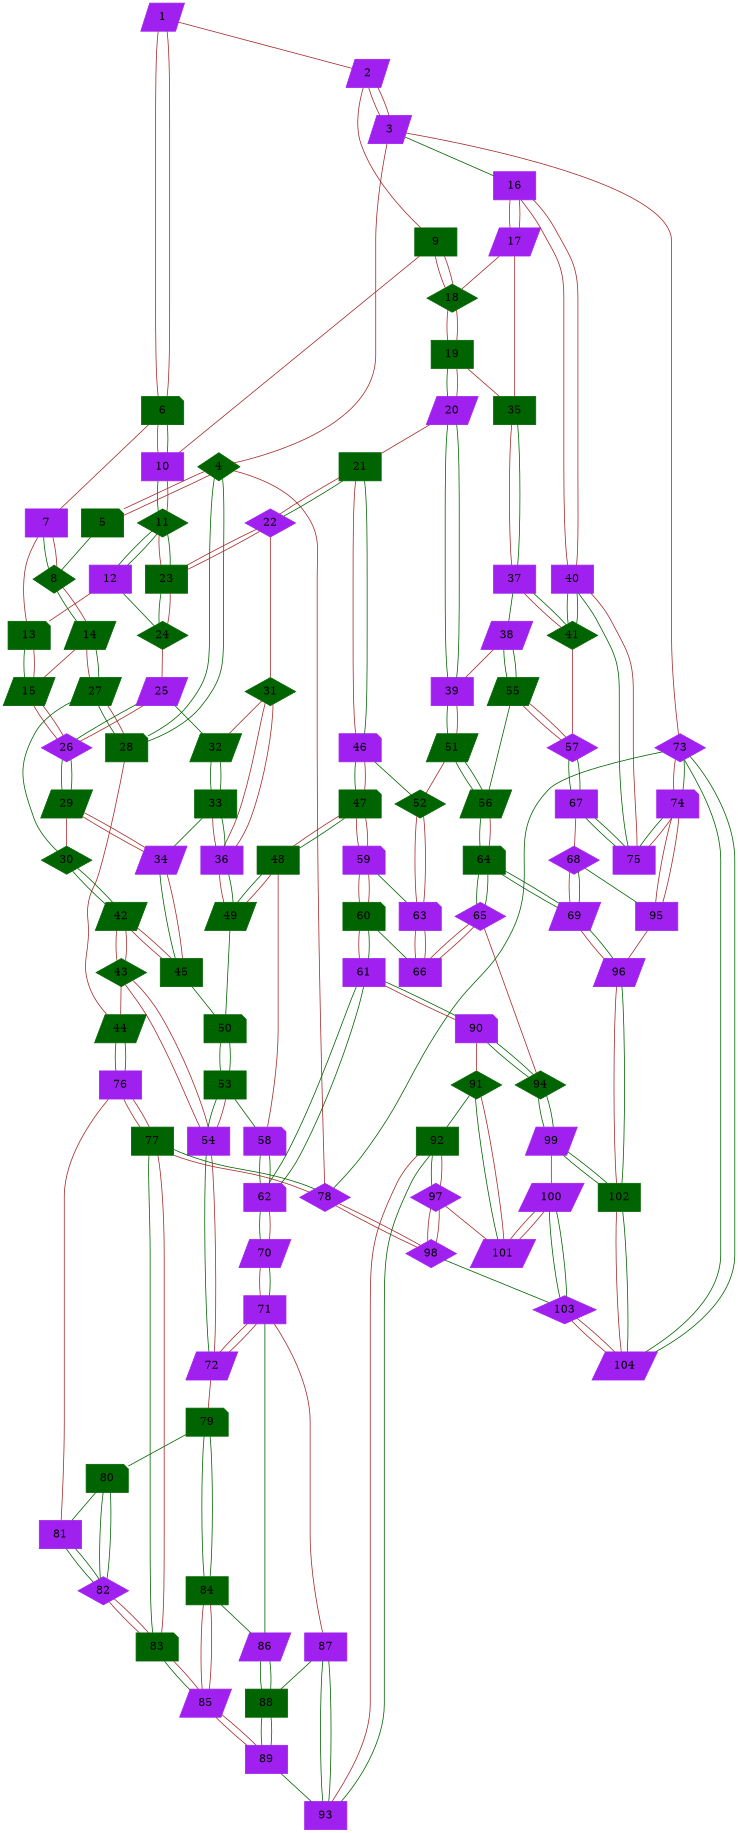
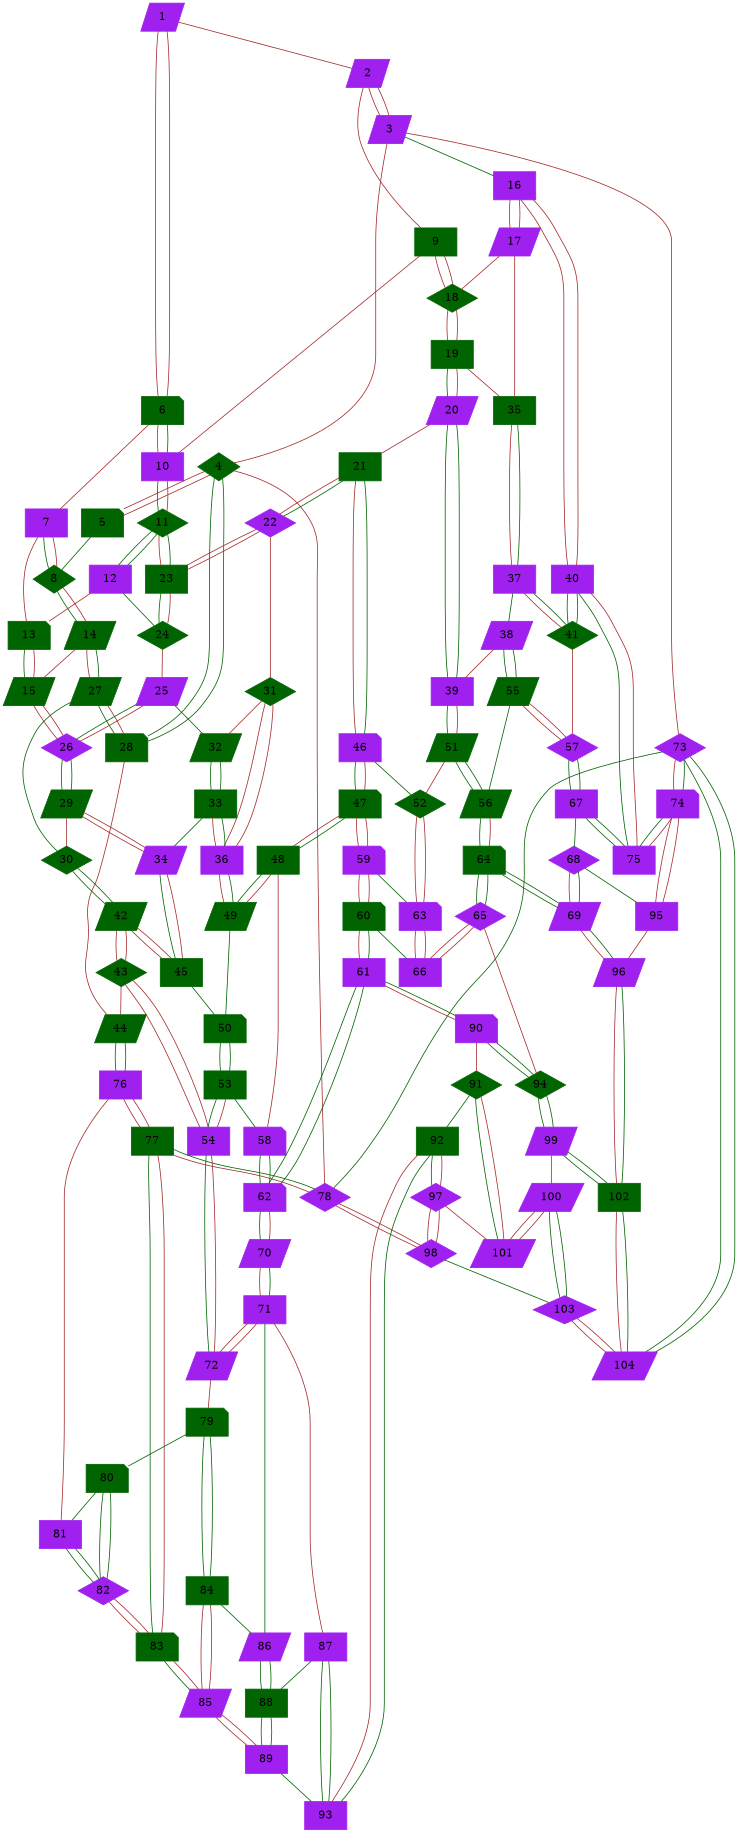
edge "67" -- "68": color brown -> darkgreen
